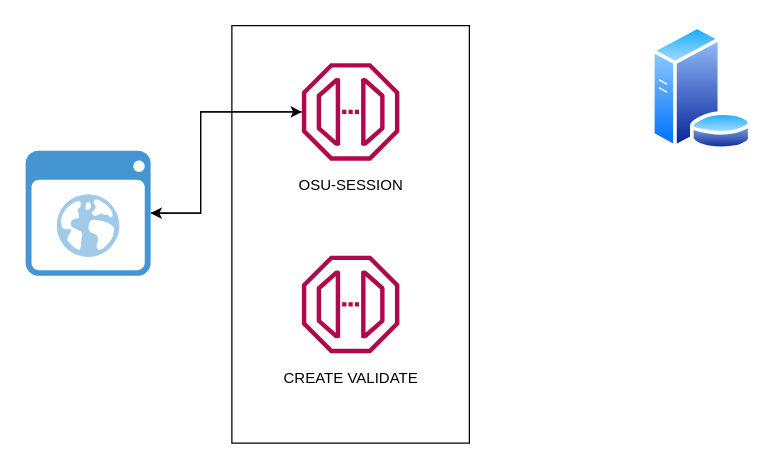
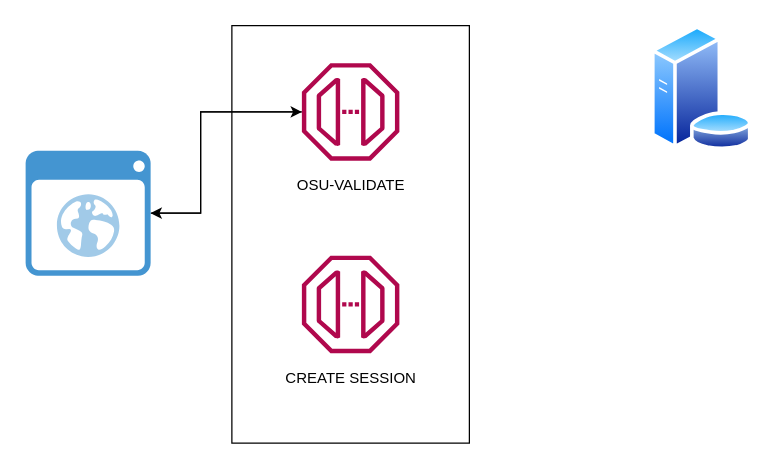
node "OSU-SESSION": label "OSU-SESSION" -> "OSU-VALIDATE"
node "CREATE VALIDATE": label "CREATE VALIDATE" -> "CREATE SESSION"
